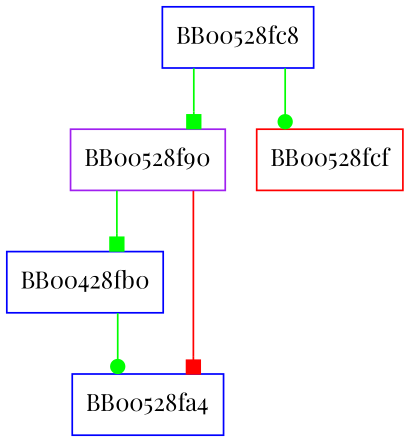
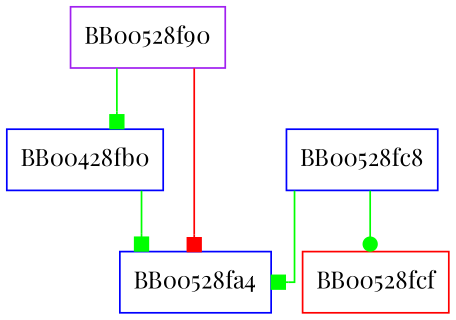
edge "BB00528fc8" -> "BB00528f90": now "BB00528fc8" -> "BB00528fa4"
edge "BB00428fb0" -> "BB00528fa4": arrowhead dot -> box
